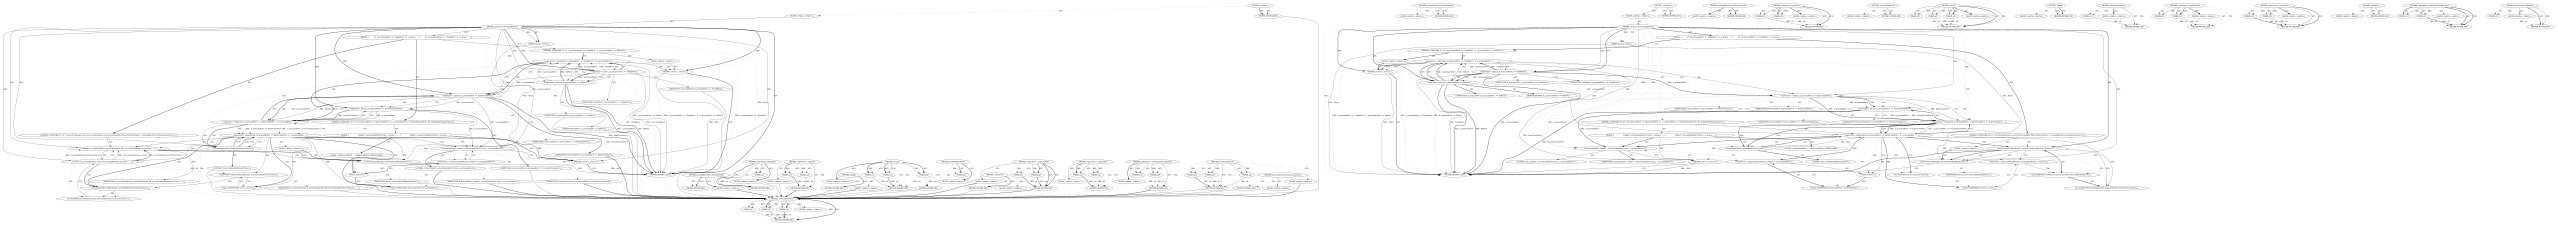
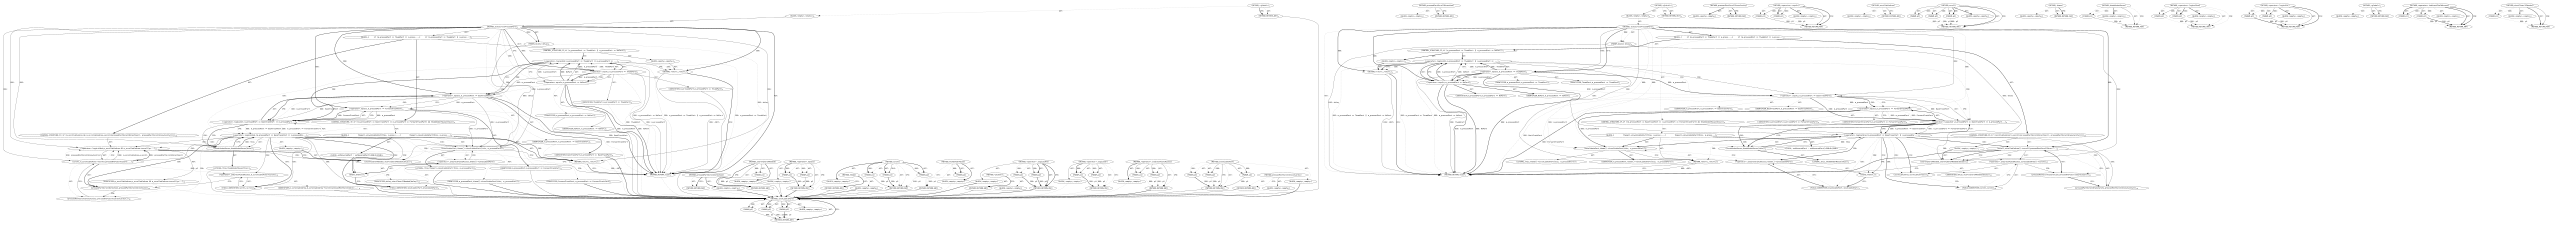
edge "(<operator>.indirectFieldAccess,scrollableArea()->scroll)" -> "(scrollableArea,scrollableArea())": added, label "AST:"
